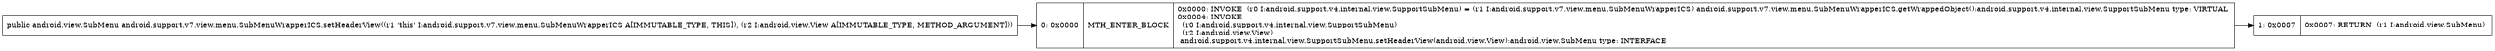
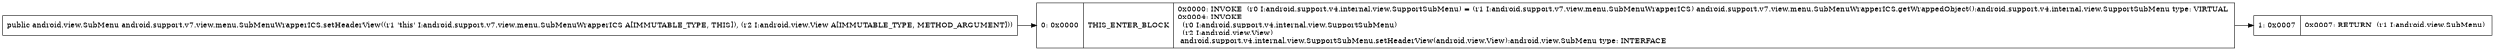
node "0: 0x0000": text "MTH_ENTER_BLOCK" -> "THIS_ENTER_BLOCK"
